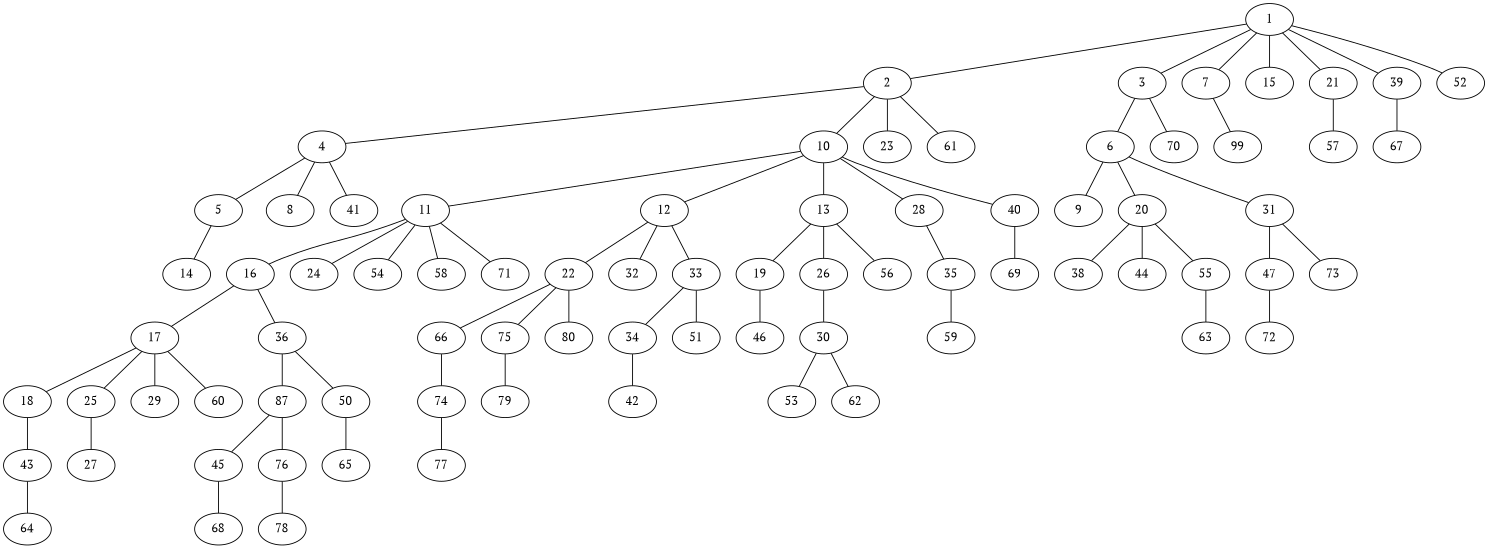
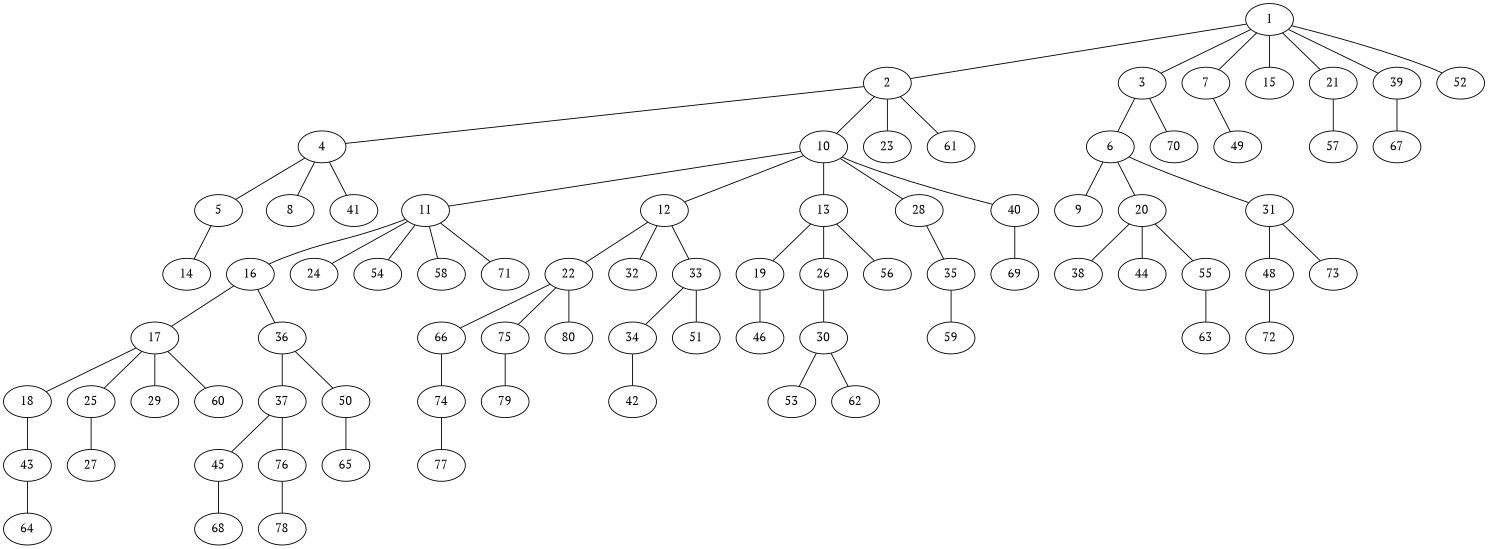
node "99": label "99" -> "49"
node "47": label "47" -> "48"
node "87": label "87" -> "37"
